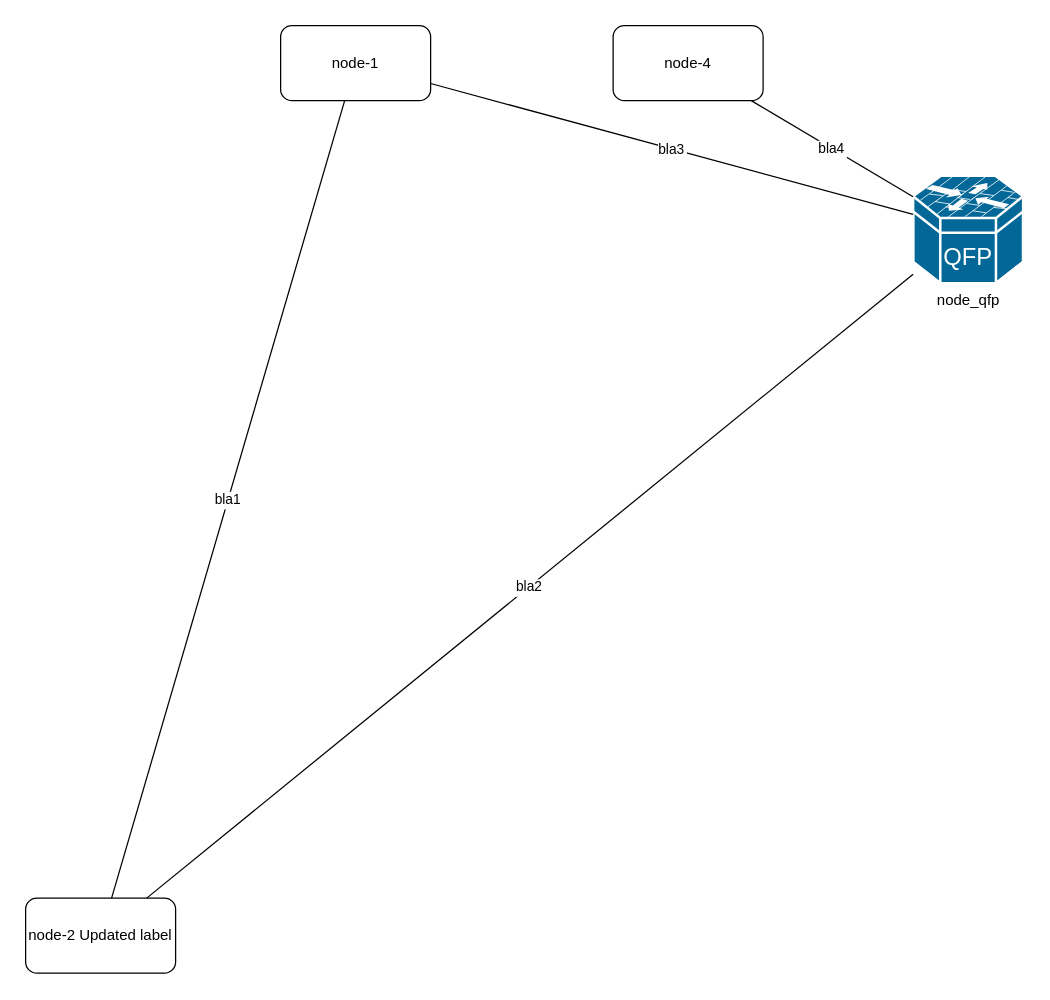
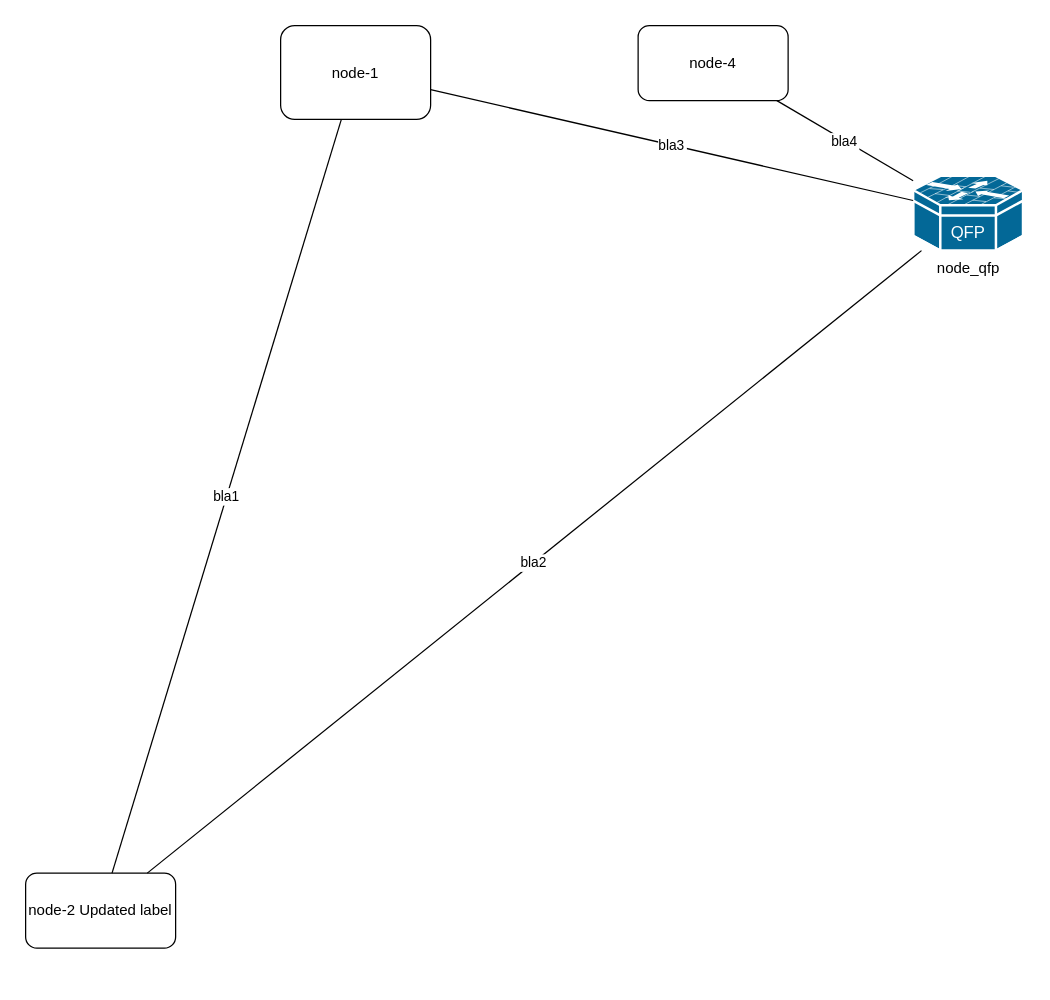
node "node-1": size 150x75 -> 150x94
node "node-4": moved (688, 63) -> (713, 63)
node "node_qfp": size 110x108 -> 110x75
node "node-2 Updated label": moved (101, 936) -> (101, 911)
